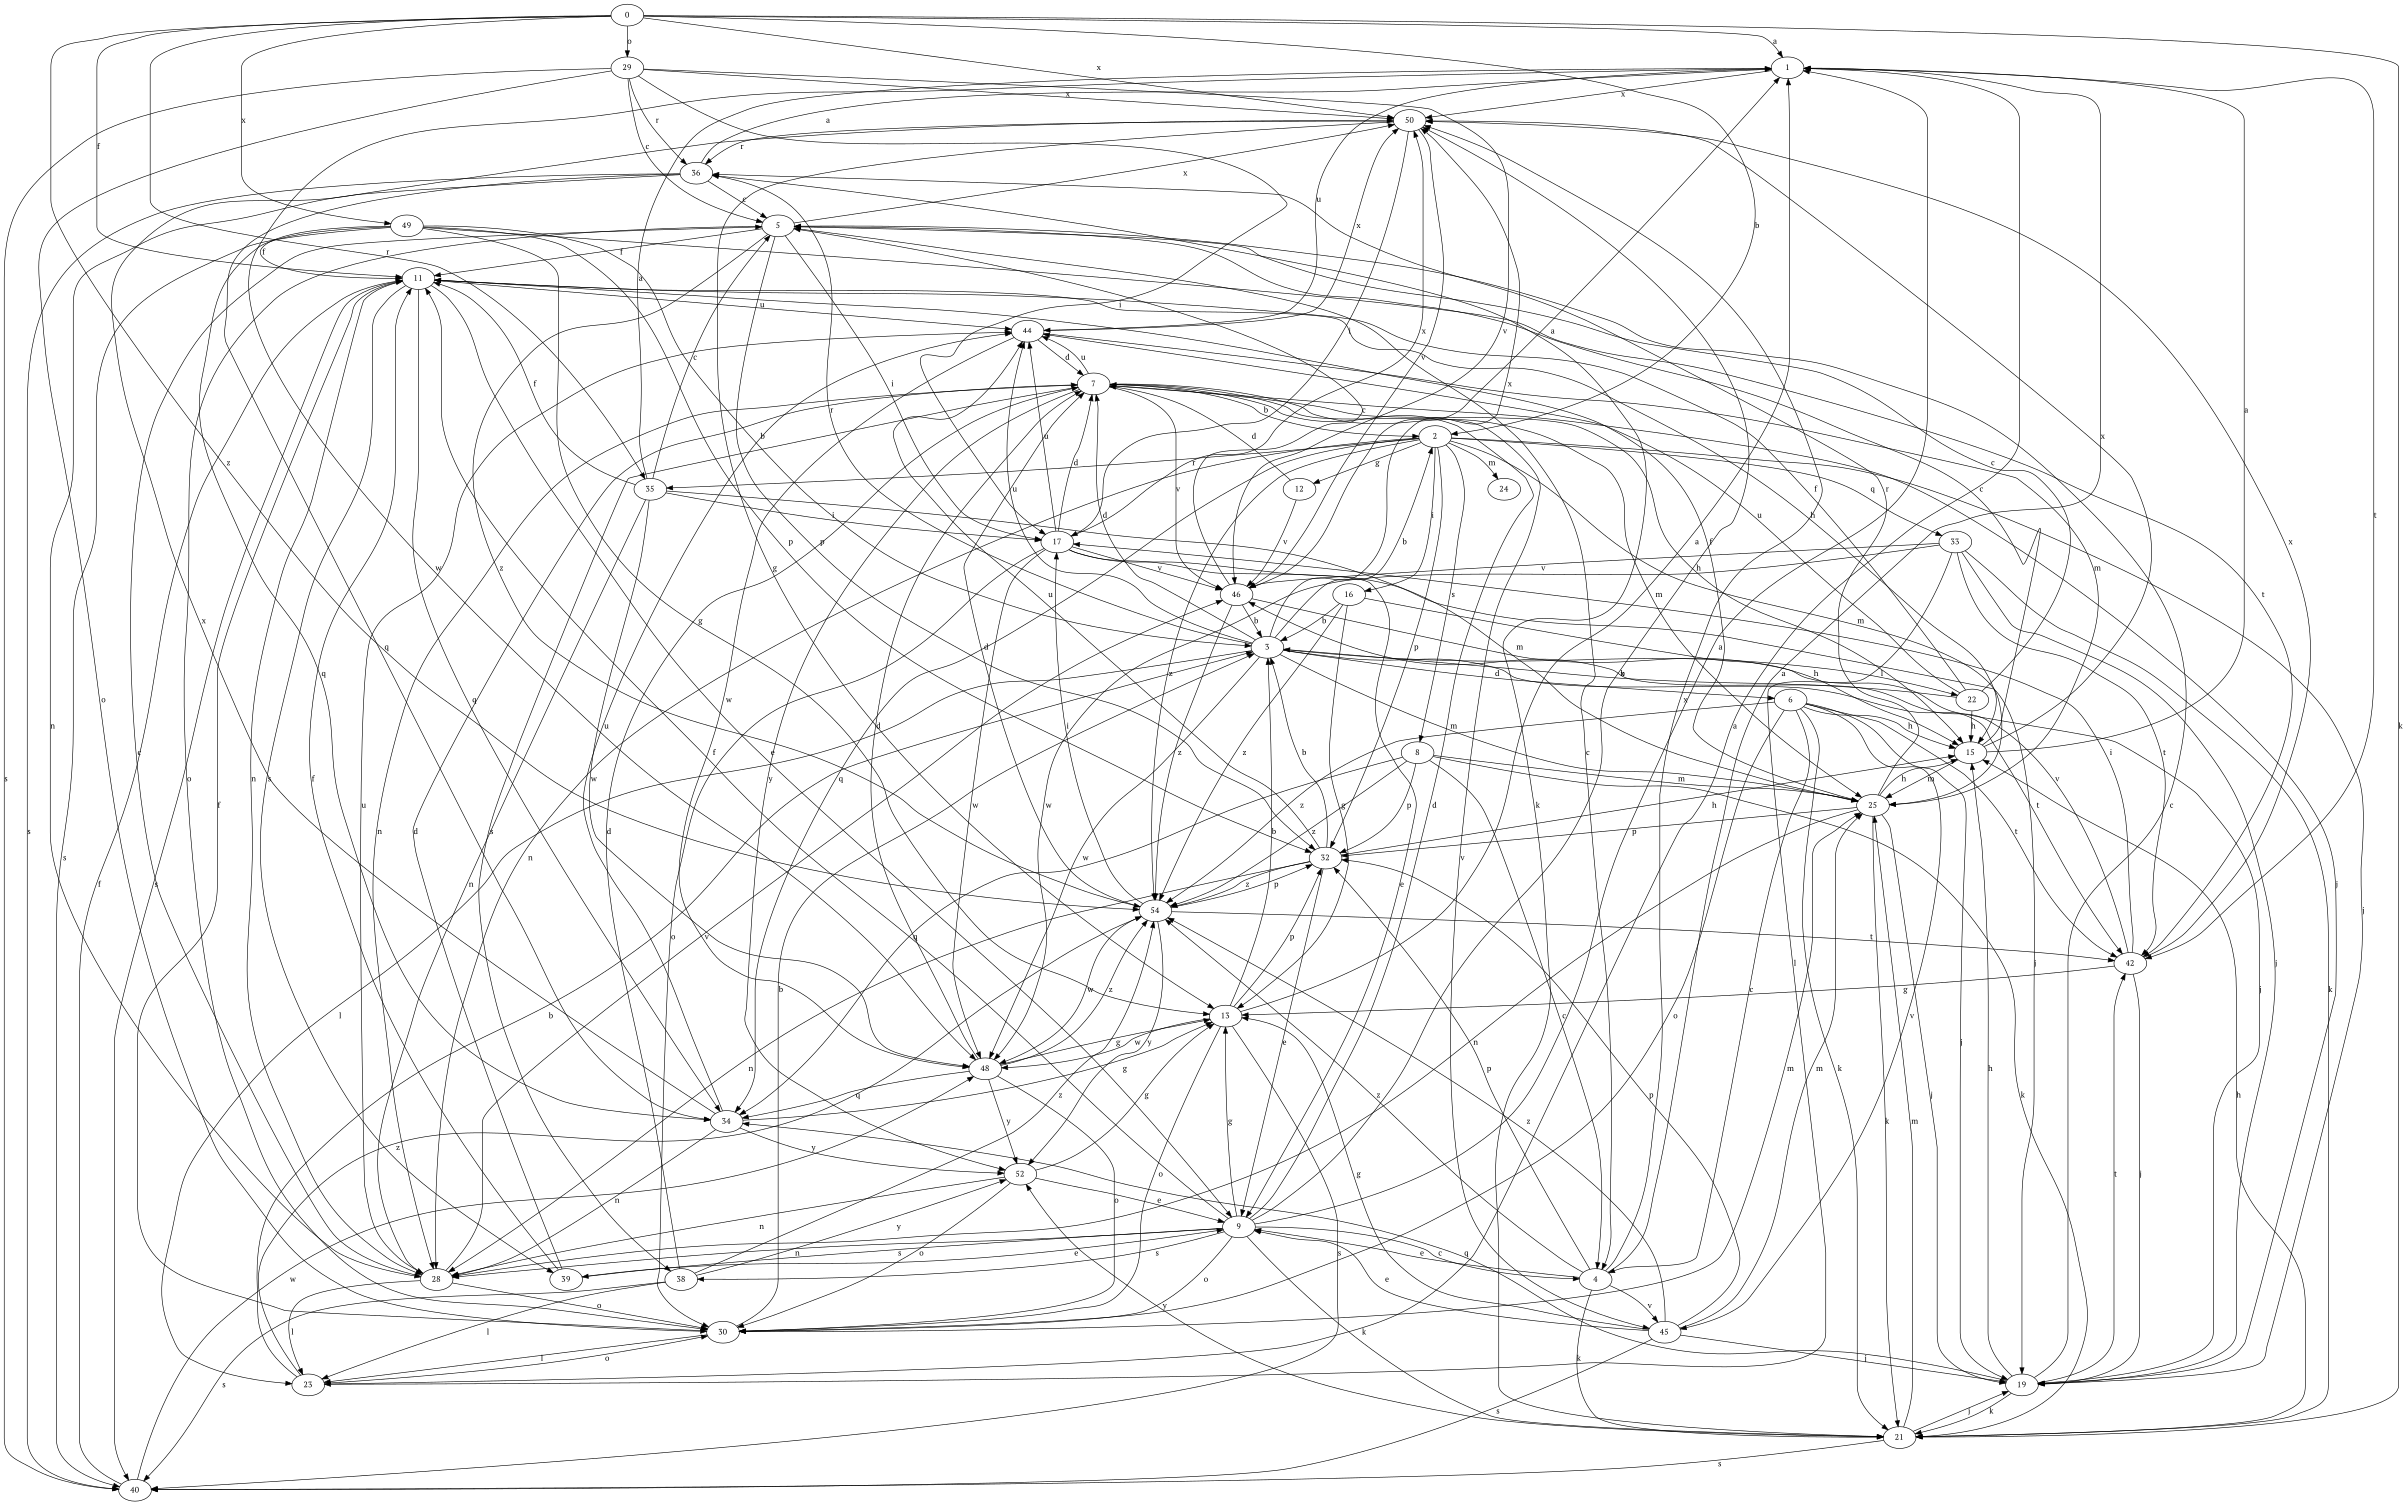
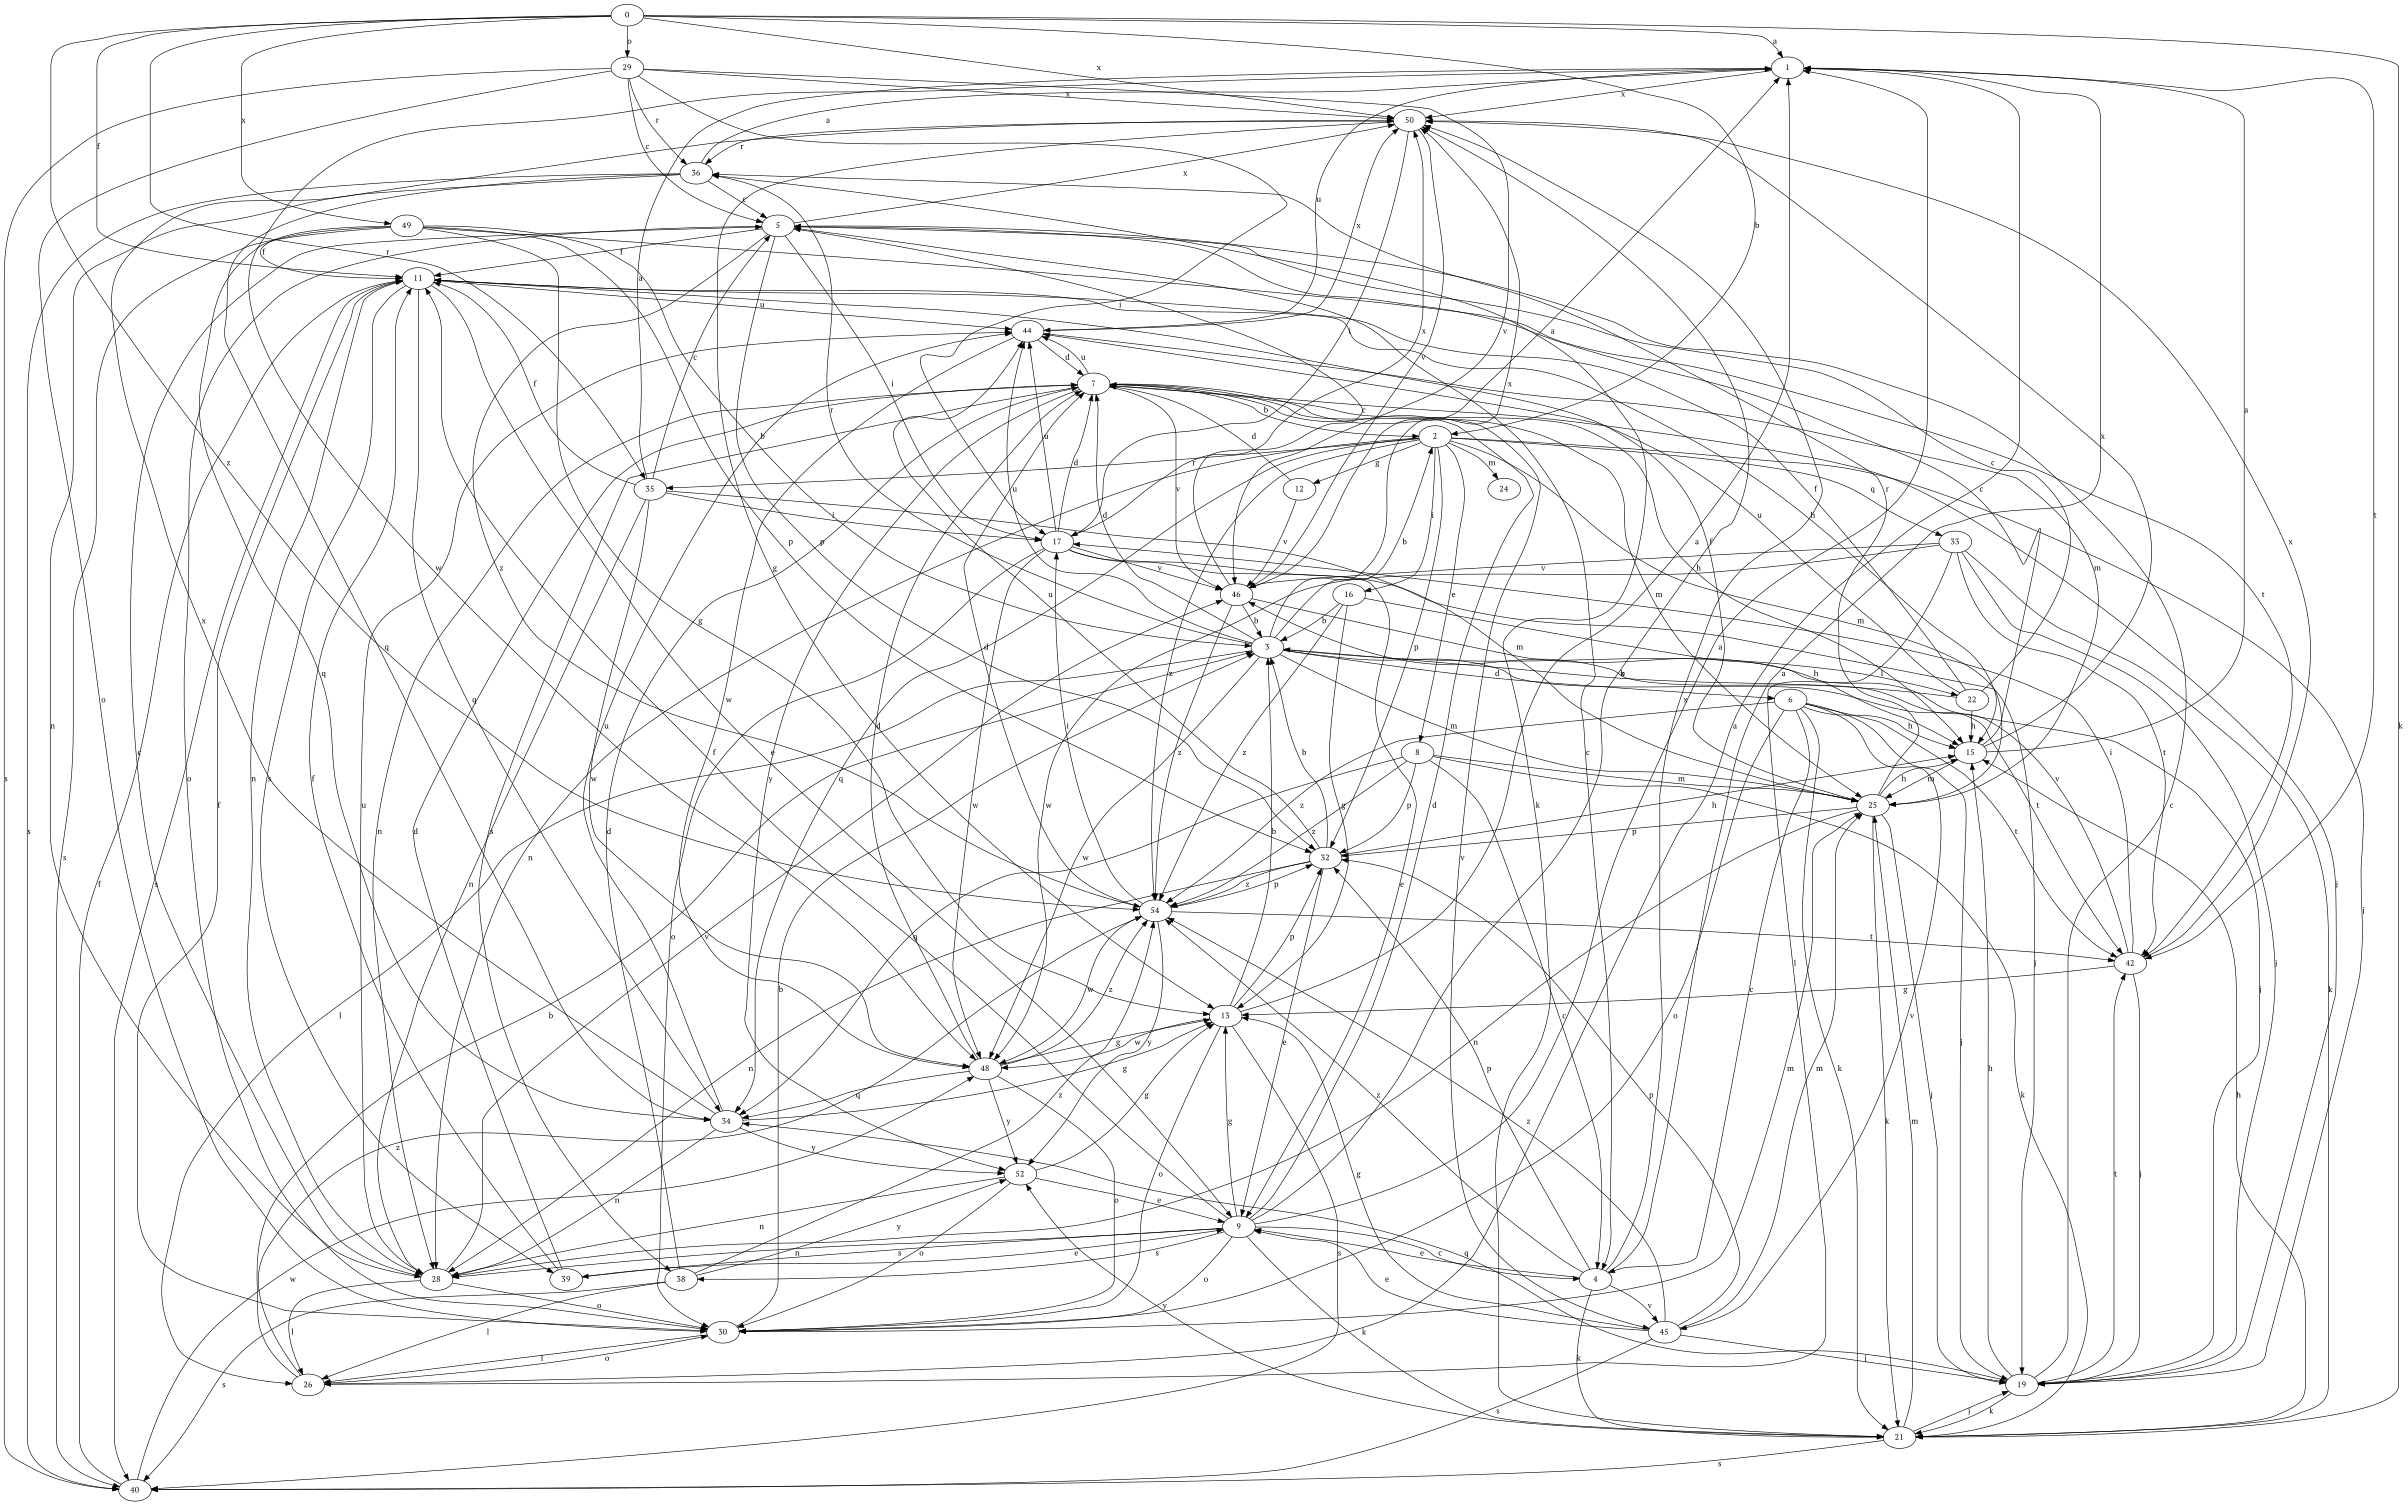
edge "2" -> "8": label "s" -> "e"
node "23": label "23" -> "26"
